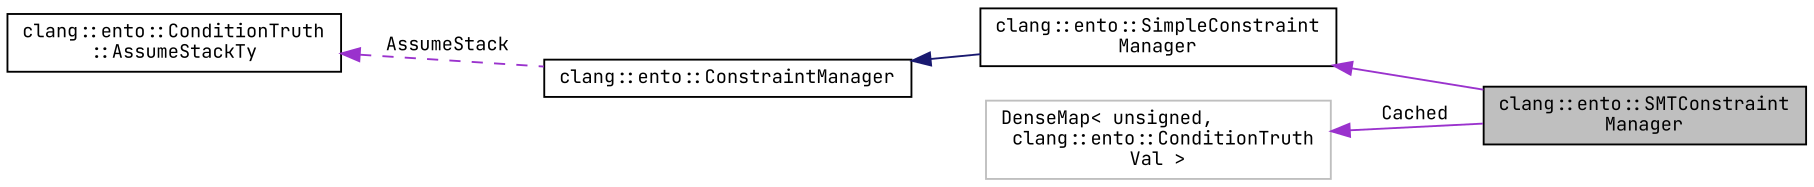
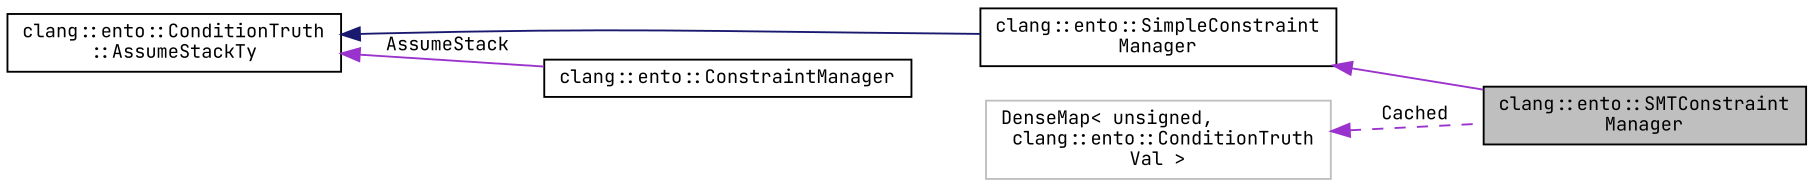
edge "clang::ento::SimpleConstraint Manager" -> "clang::ento::ConstraintManager": now "clang::ento::SimpleConstraint Manager" -> "clang::ento::ConditionTruth ::AssumeStackTy"
edge "clang::ento::ConstraintManager" -> "clang::ento::ConditionTruth ::AssumeStackTy": style dashed -> solid
edge "clang::ento::SMTConstraint Manager" -> "DenseMap< unsigned, clang::ento::ConditionTruth Val >": style solid -> dashed
